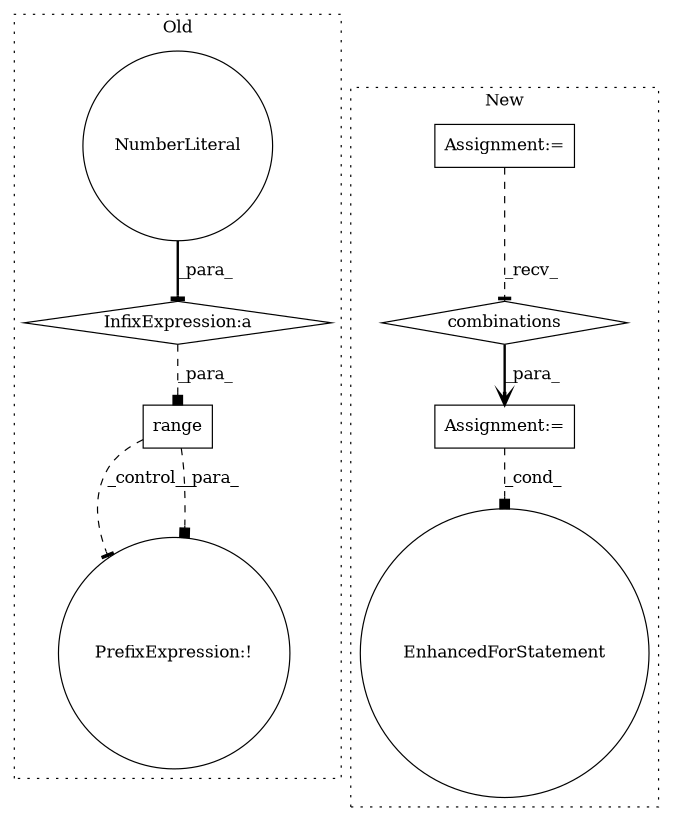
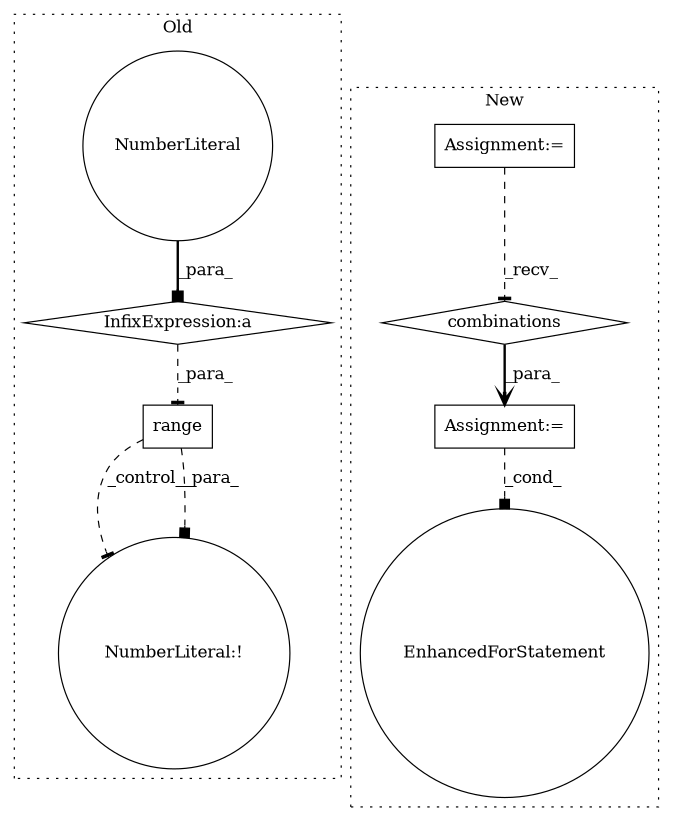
edge "NumberLiteral" -> "InfixExpression:a": arrowhead tee -> box
edge "InfixExpression:a" -> "range": arrowhead box -> tee
node "PrefixExpression:!": label "PrefixExpression:!" -> "NumberLiteral:!"
